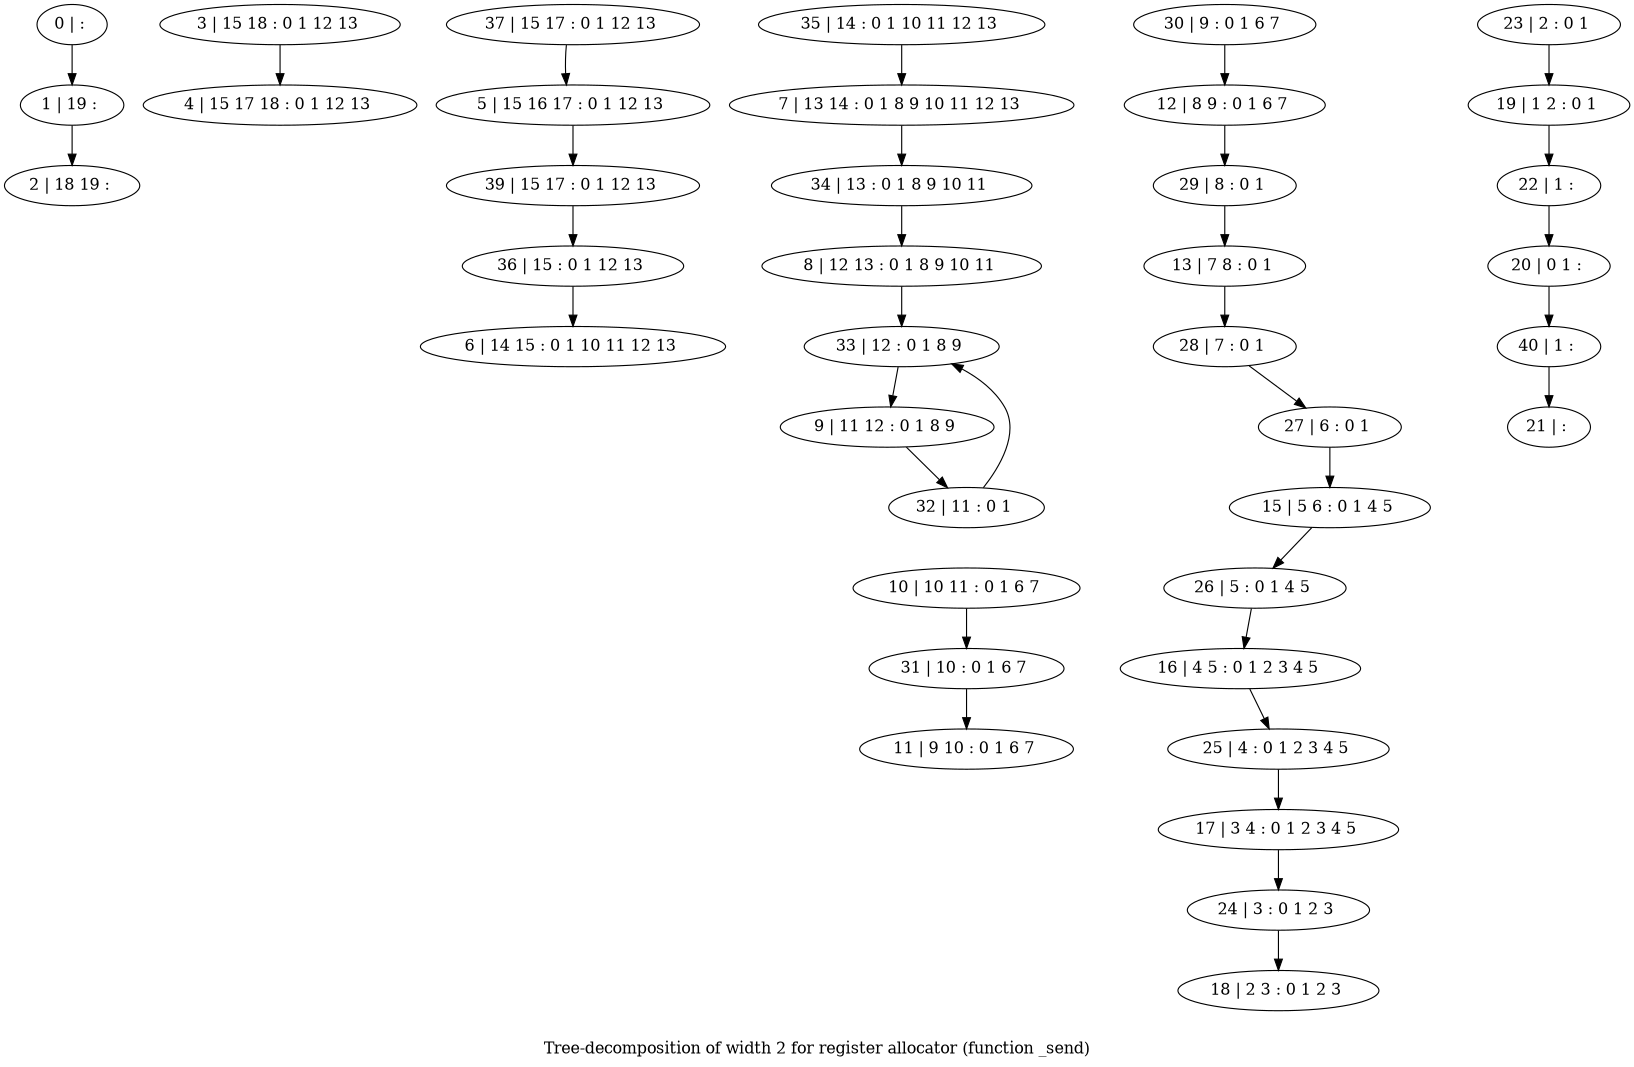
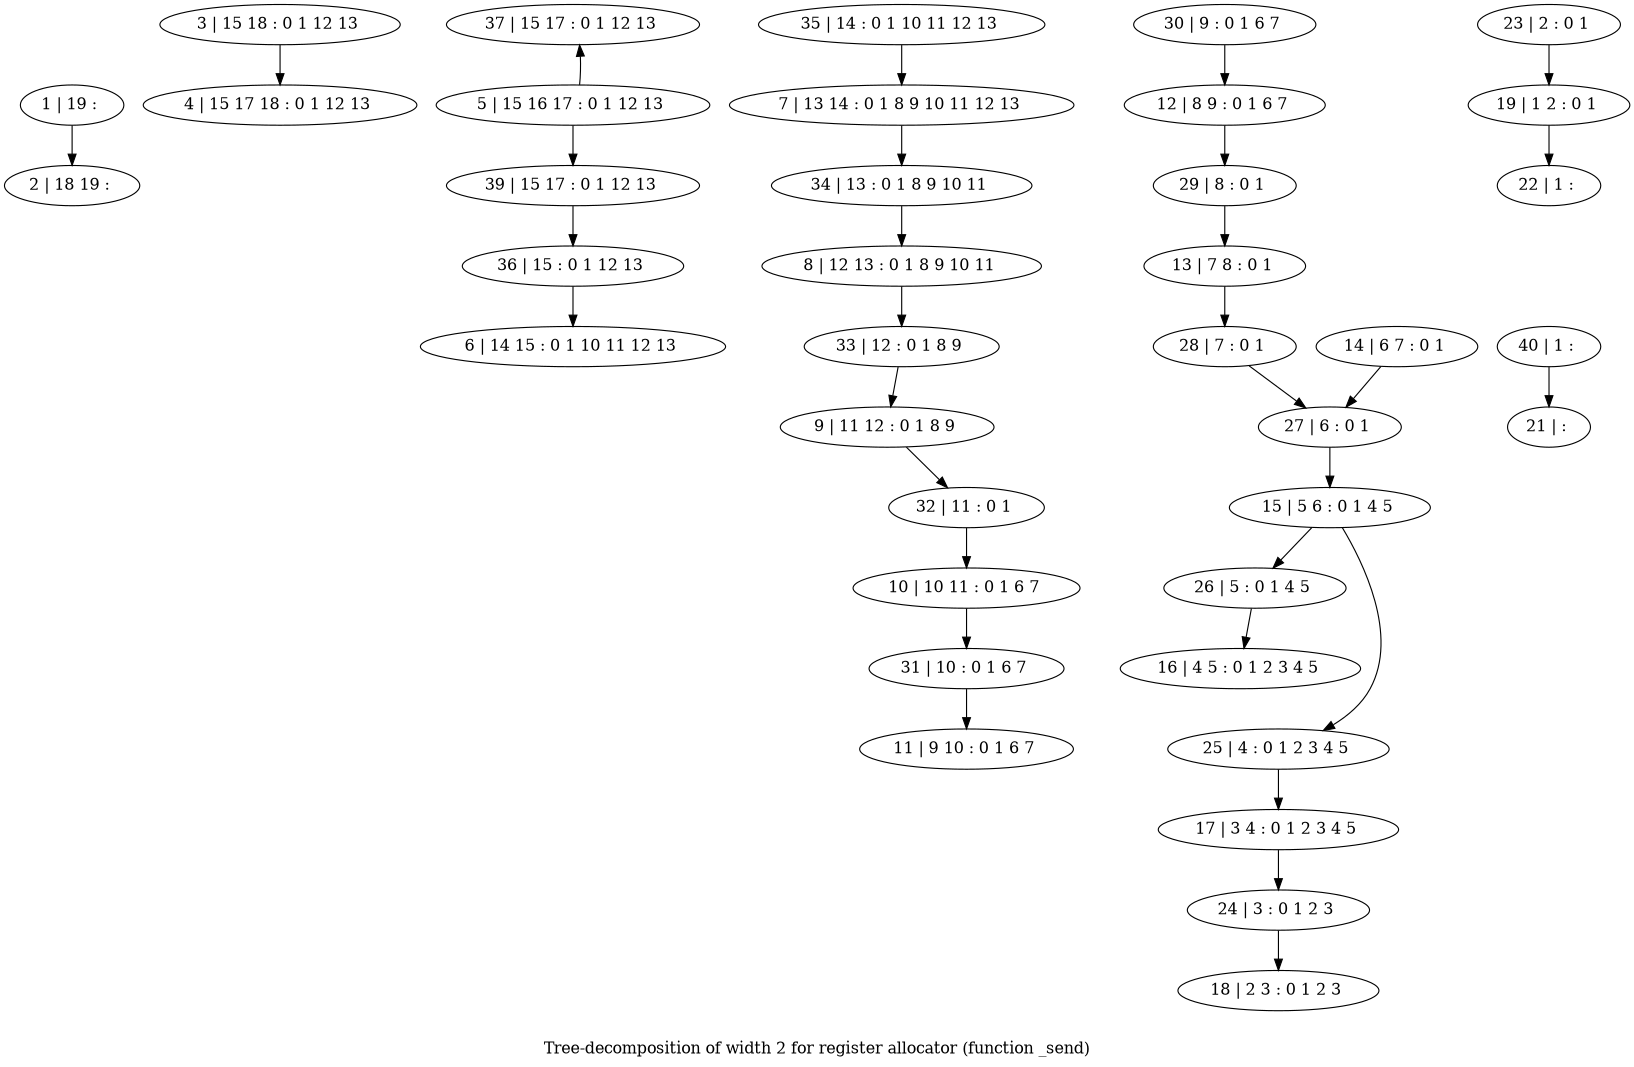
node "0 | :": removed
edge "37 | 15 17 : 0 1 12 13" -> "5 | 15 16 17 : 0 1 12 13": reversed
node "20 | 0 1 :": removed
node "14 | 6 7 : 0 1": added
edge "32 | 11 : 0 1" -> "33 | 12 : 0 1 8 9": now "32 | 11 : 0 1" -> "10 | 10 11 : 0 1 6 7"
edge "16 | 4 5 : 0 1 2 3 4 5" -> "25 | 4 : 0 1 2 3 4 5": now "15 | 5 6 : 0 1 4 5" -> "25 | 4 : 0 1 2 3 4 5"
